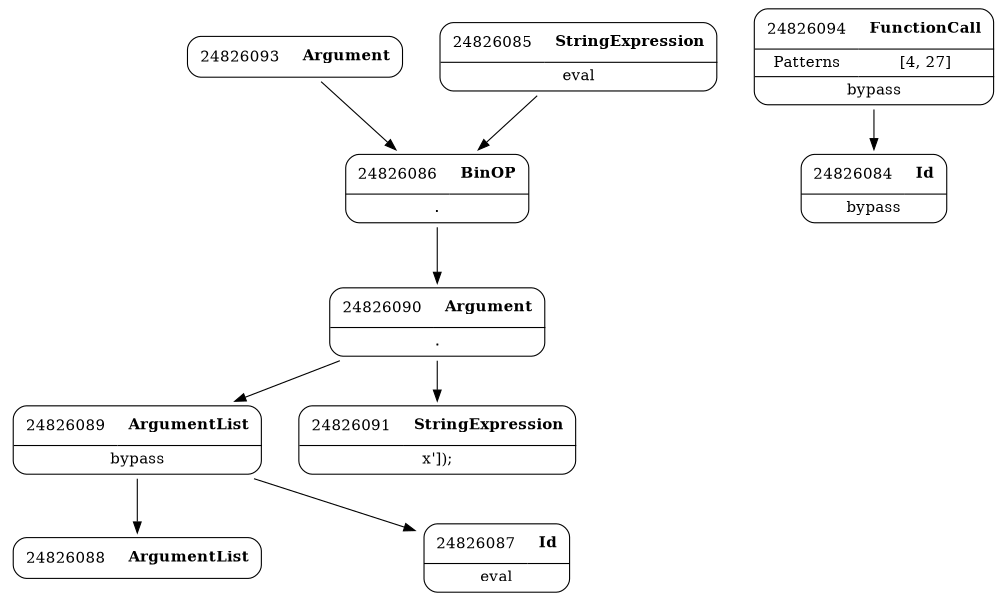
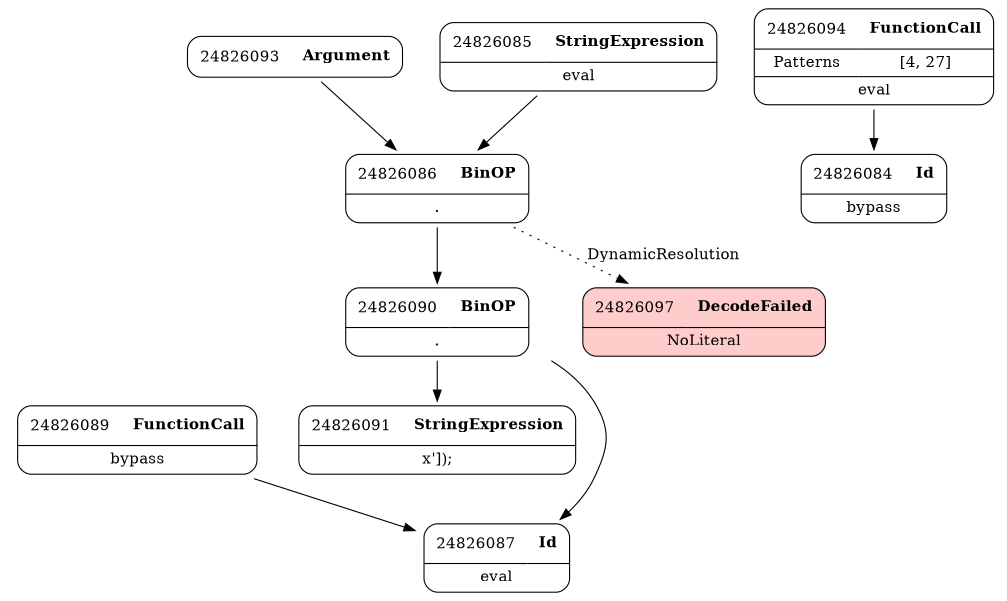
node "24826094": text "bypass" -> "eval"
node "24826090": text "Argument" -> "BinOP"
node "24826097": added
edge "24826090" -> "24826089": now "24826090" -> "24826087"
node "24826089": text "ArgumentList" -> "FunctionCall"
node "24826088": removed
